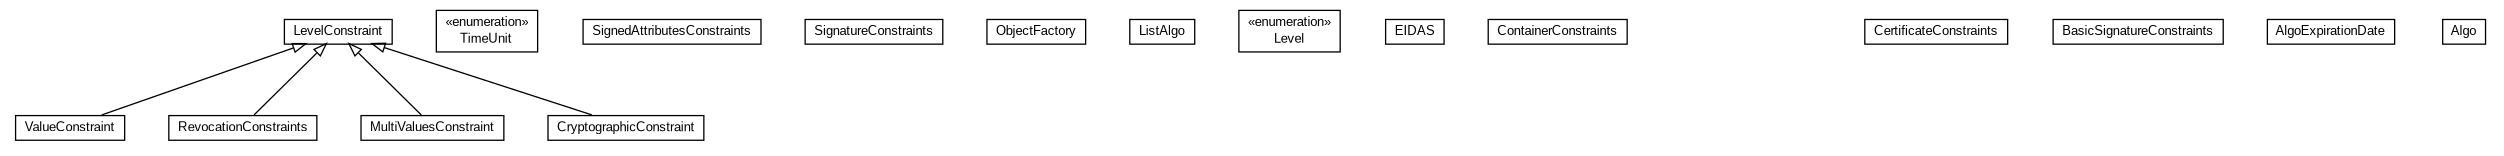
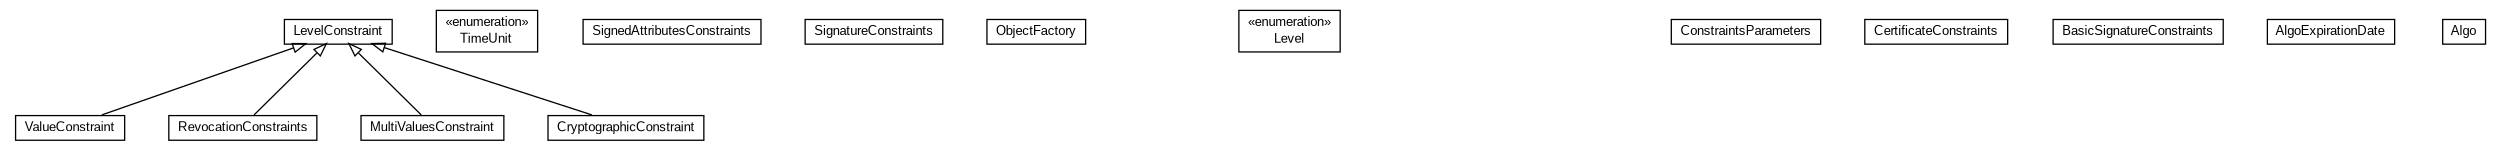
node "ListAlgo": removed
node "EIDAS": removed
node "ContainerConstraints": removed
node "ConstraintsParameters": added
